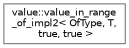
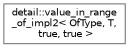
node "value::value_in_range _of_impl2< OfType, T, true, true >": label "value::value_in_range _of_impl2< OfType, T, true, true >" -> "detail::value_in_range _of_impl2< OfType, T, true, true >"
